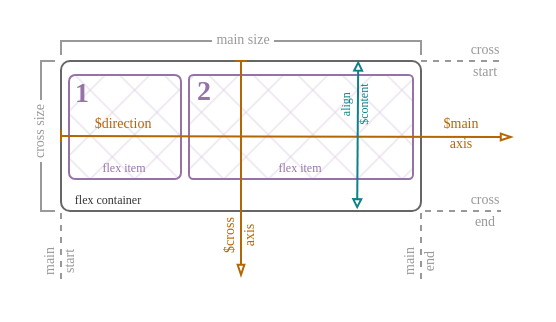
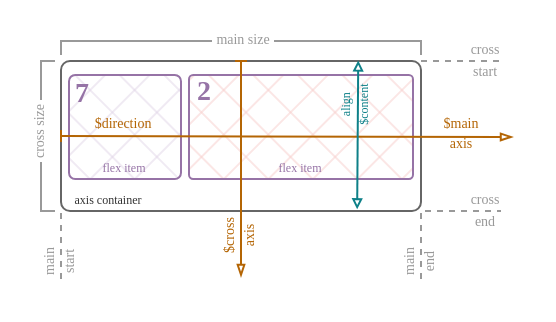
node "1": label "1" -> "7"
node "2": fillcolor #e1d5e7 -> #f8cecc
node "flex container": label "flex container" -> "axis container"
